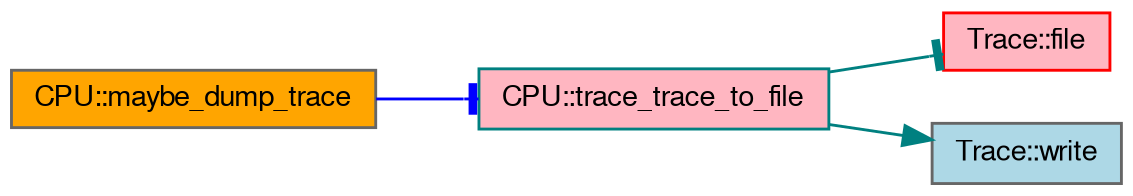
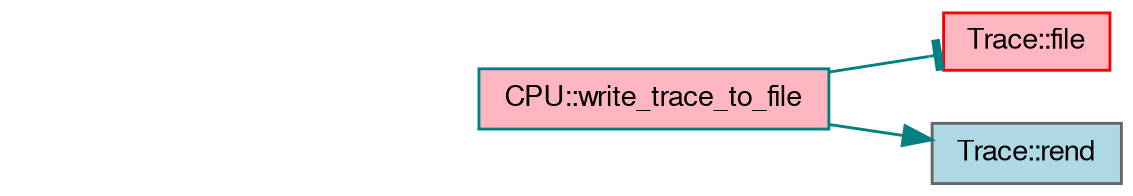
node "CPU::maybe_dump_trace": removed
node "CPU::trace_trace_to_file": label "CPU::trace_trace_to_file" -> "CPU::write_trace_to_file"
node "Trace::write": label "Trace::write" -> "Trace::rend"
